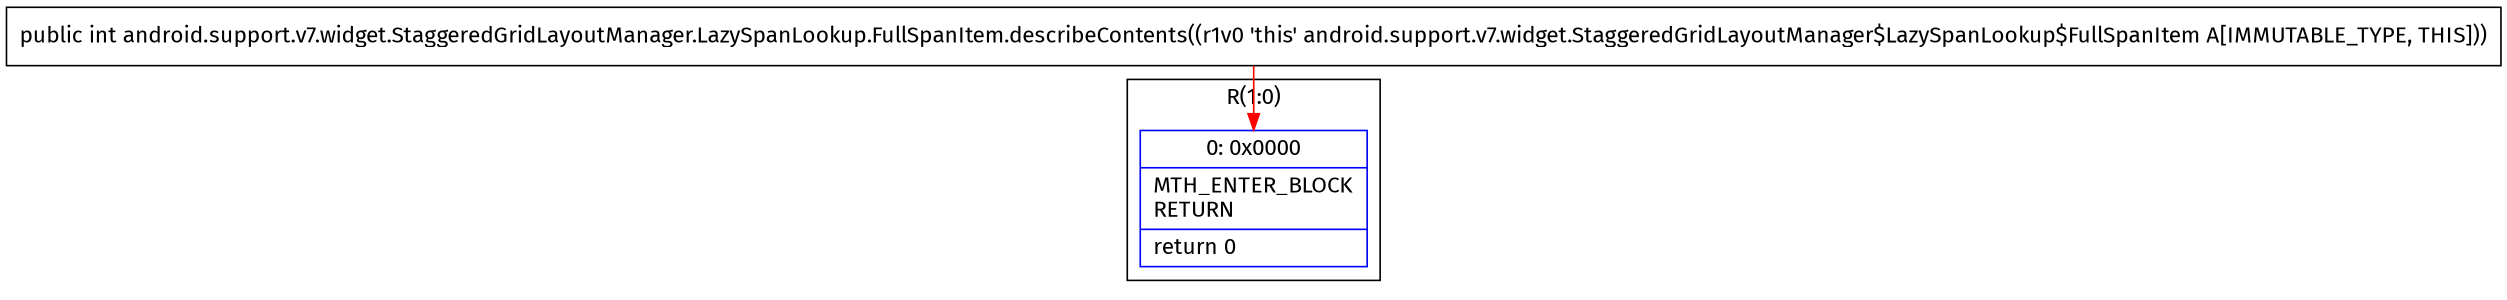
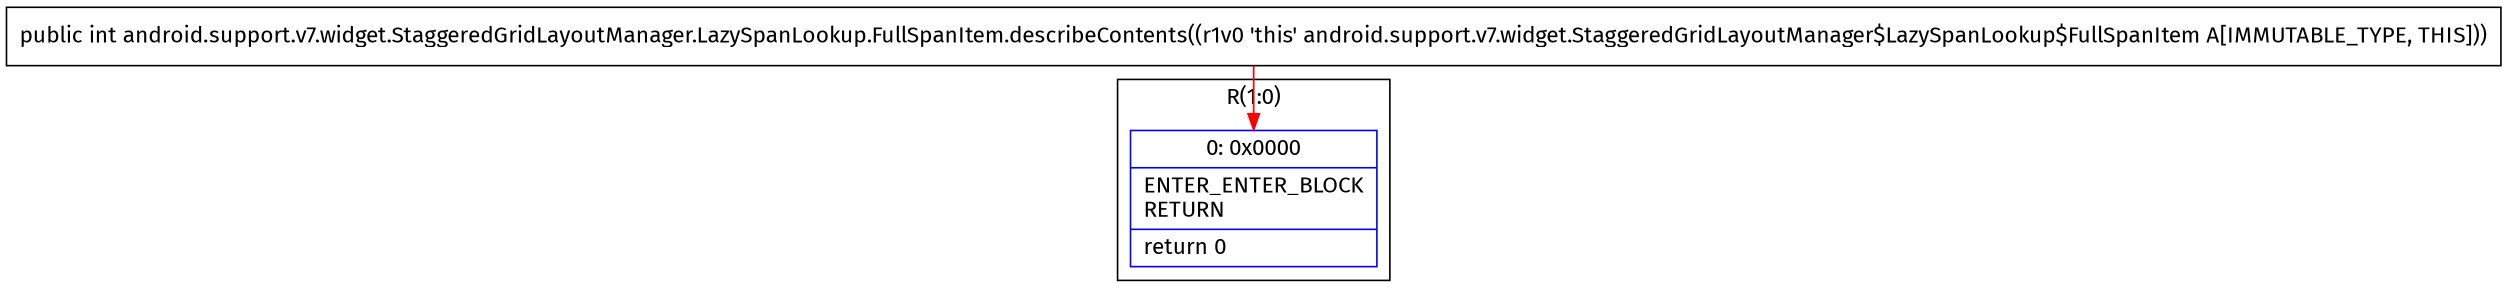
node "0: 0x0000": text "MTH_ENTER_BLOCK" -> "ENTER_ENTER_BLOCK"
